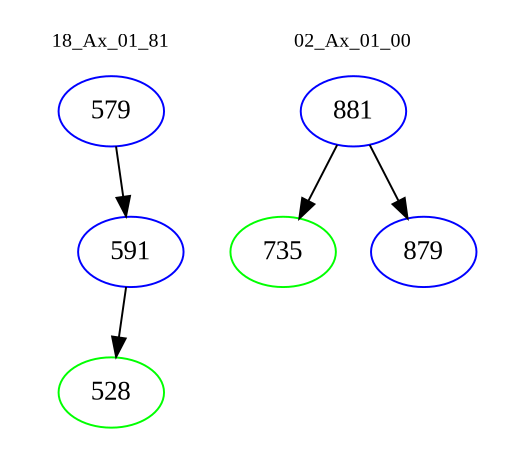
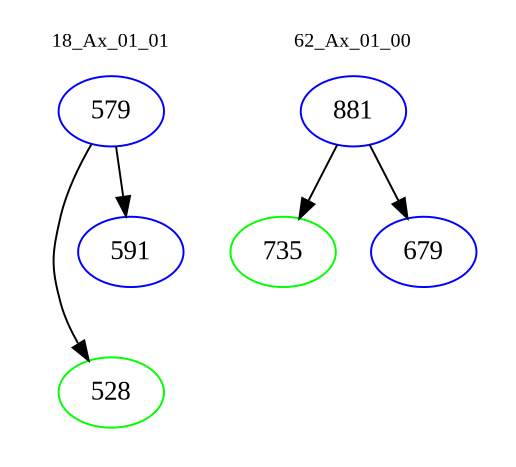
cluster "18_Ax_01_81": label "18_Ax_01_81" -> "18_Ax_01_01"
cluster "02_Ax_01_00": label "02_Ax_01_00" -> "62_Ax_01_00"
node "879": label "879" -> "679"
edge "591" -> "528": now "579" -> "528"
